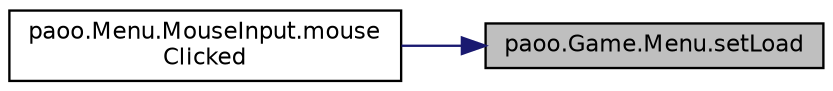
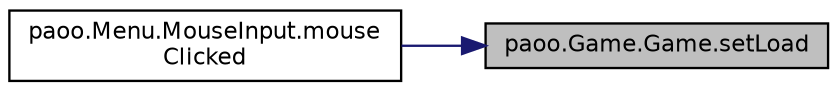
node "paoo.Game.Menu.setLoad": label "paoo.Game.Menu.setLoad" -> "paoo.Game.Game.setLoad"
